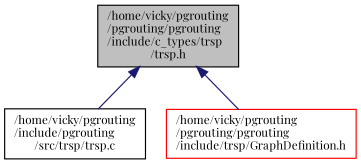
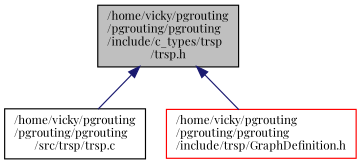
node "/home/vicky/pgrouting /include/pgrouting /src/trsp/trsp.c": label "/home/vicky/pgrouting /include/pgrouting /src/trsp/trsp.c" -> "/home/vicky/pgrouting /pgrouting/pgrouting /src/trsp/trsp.c"
